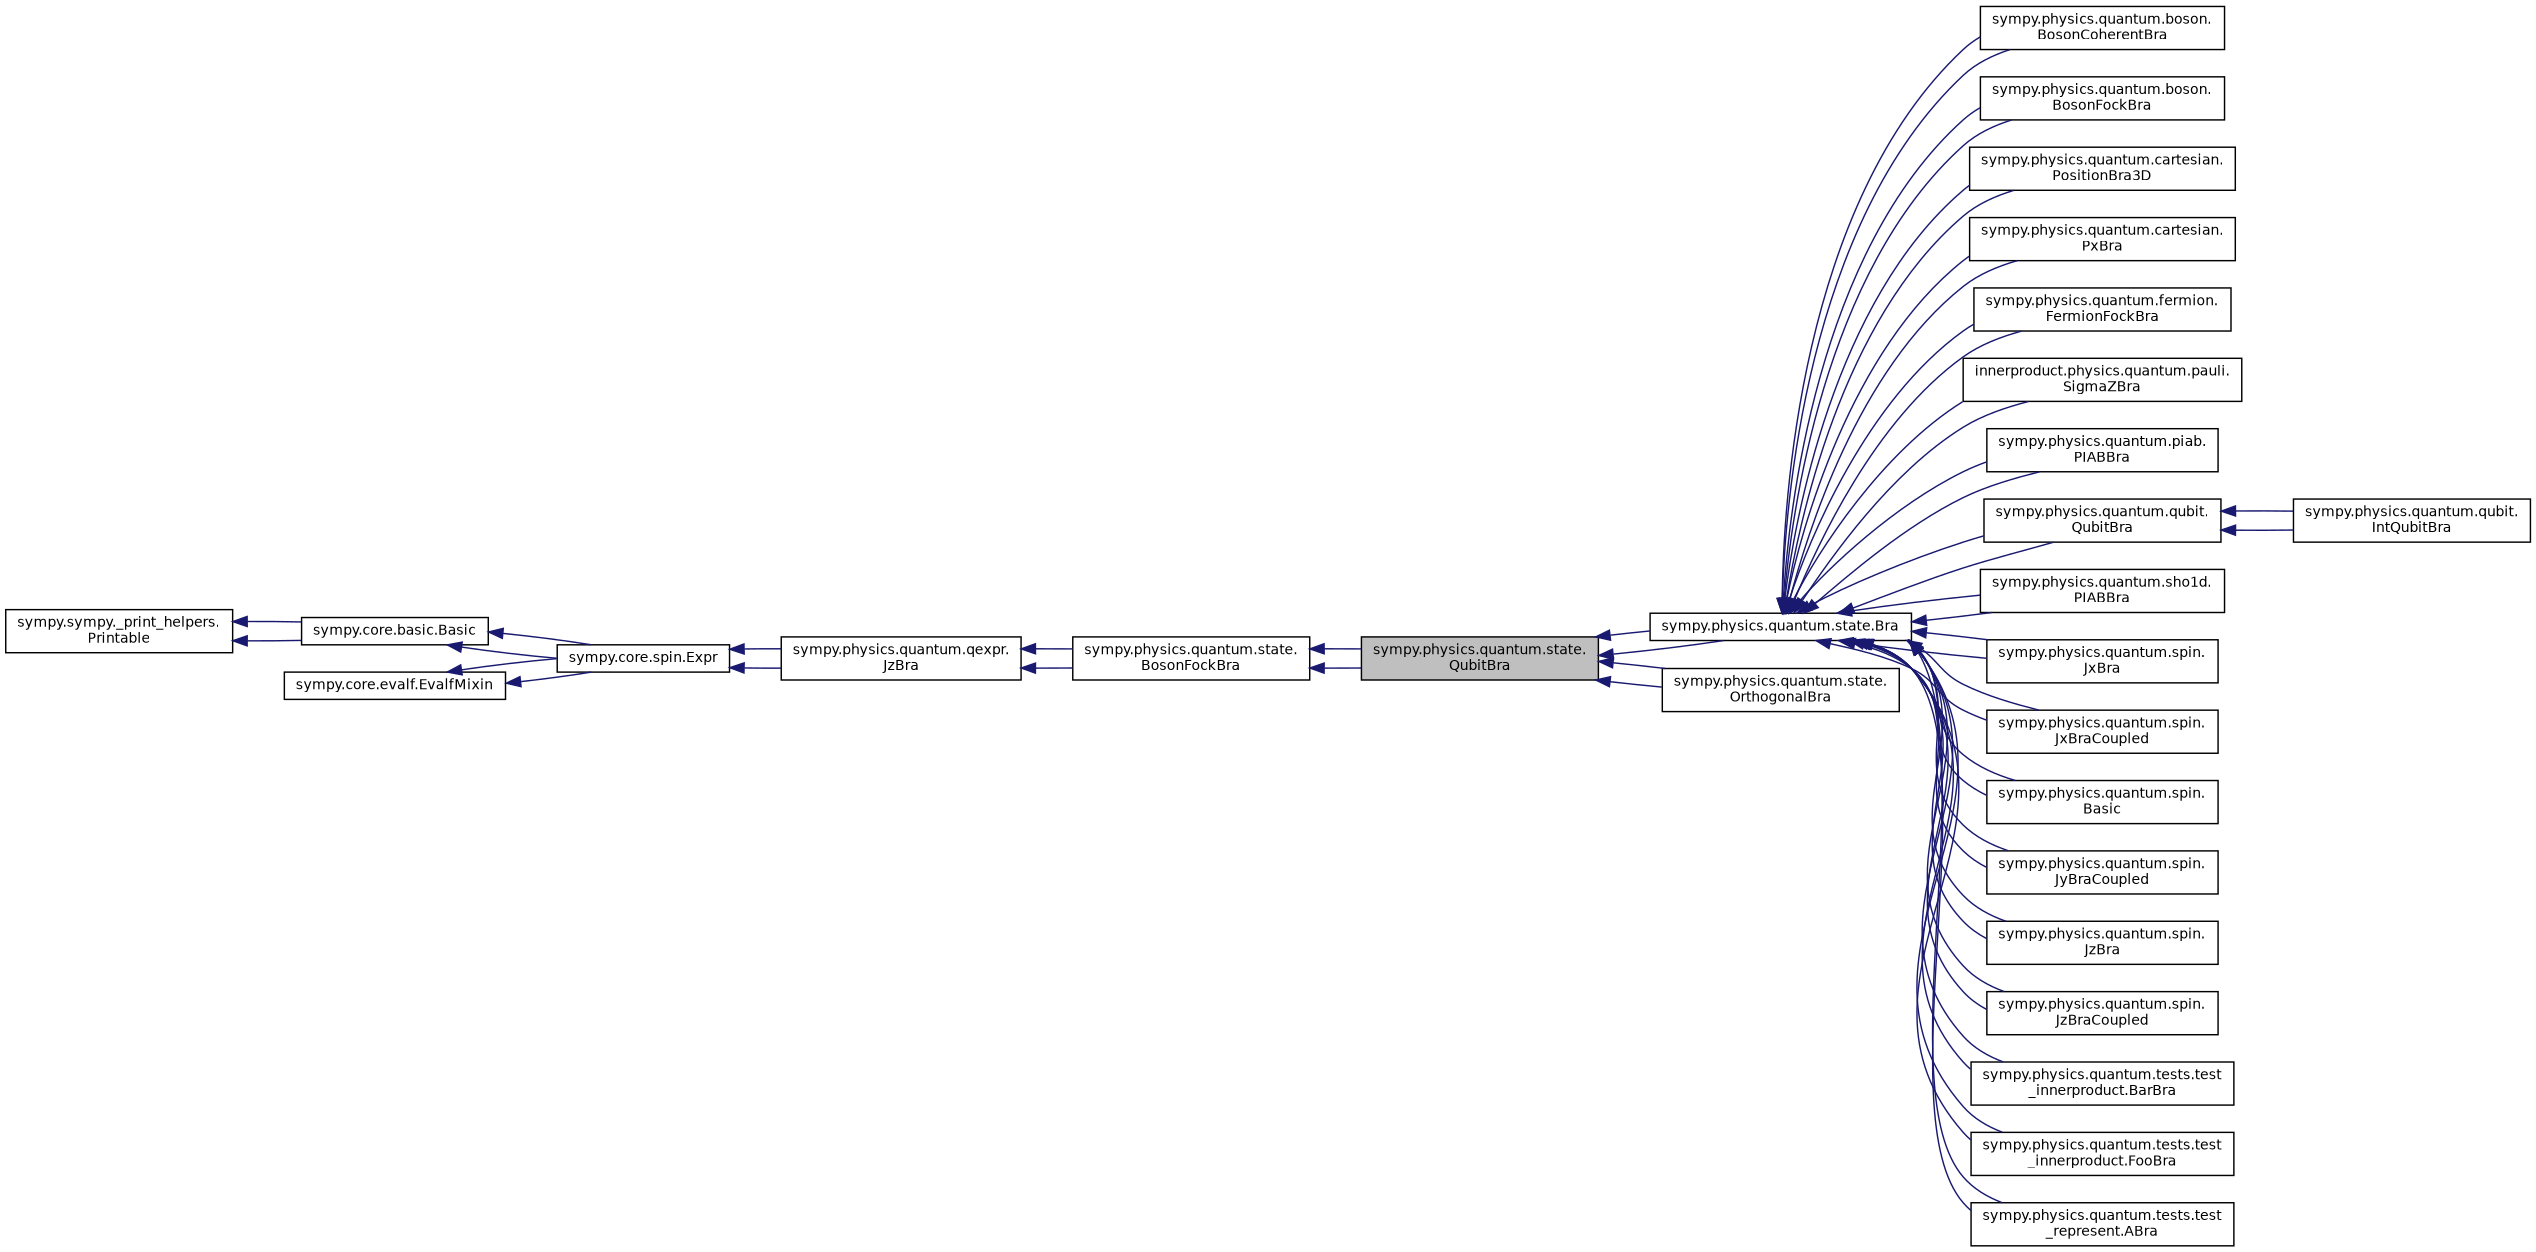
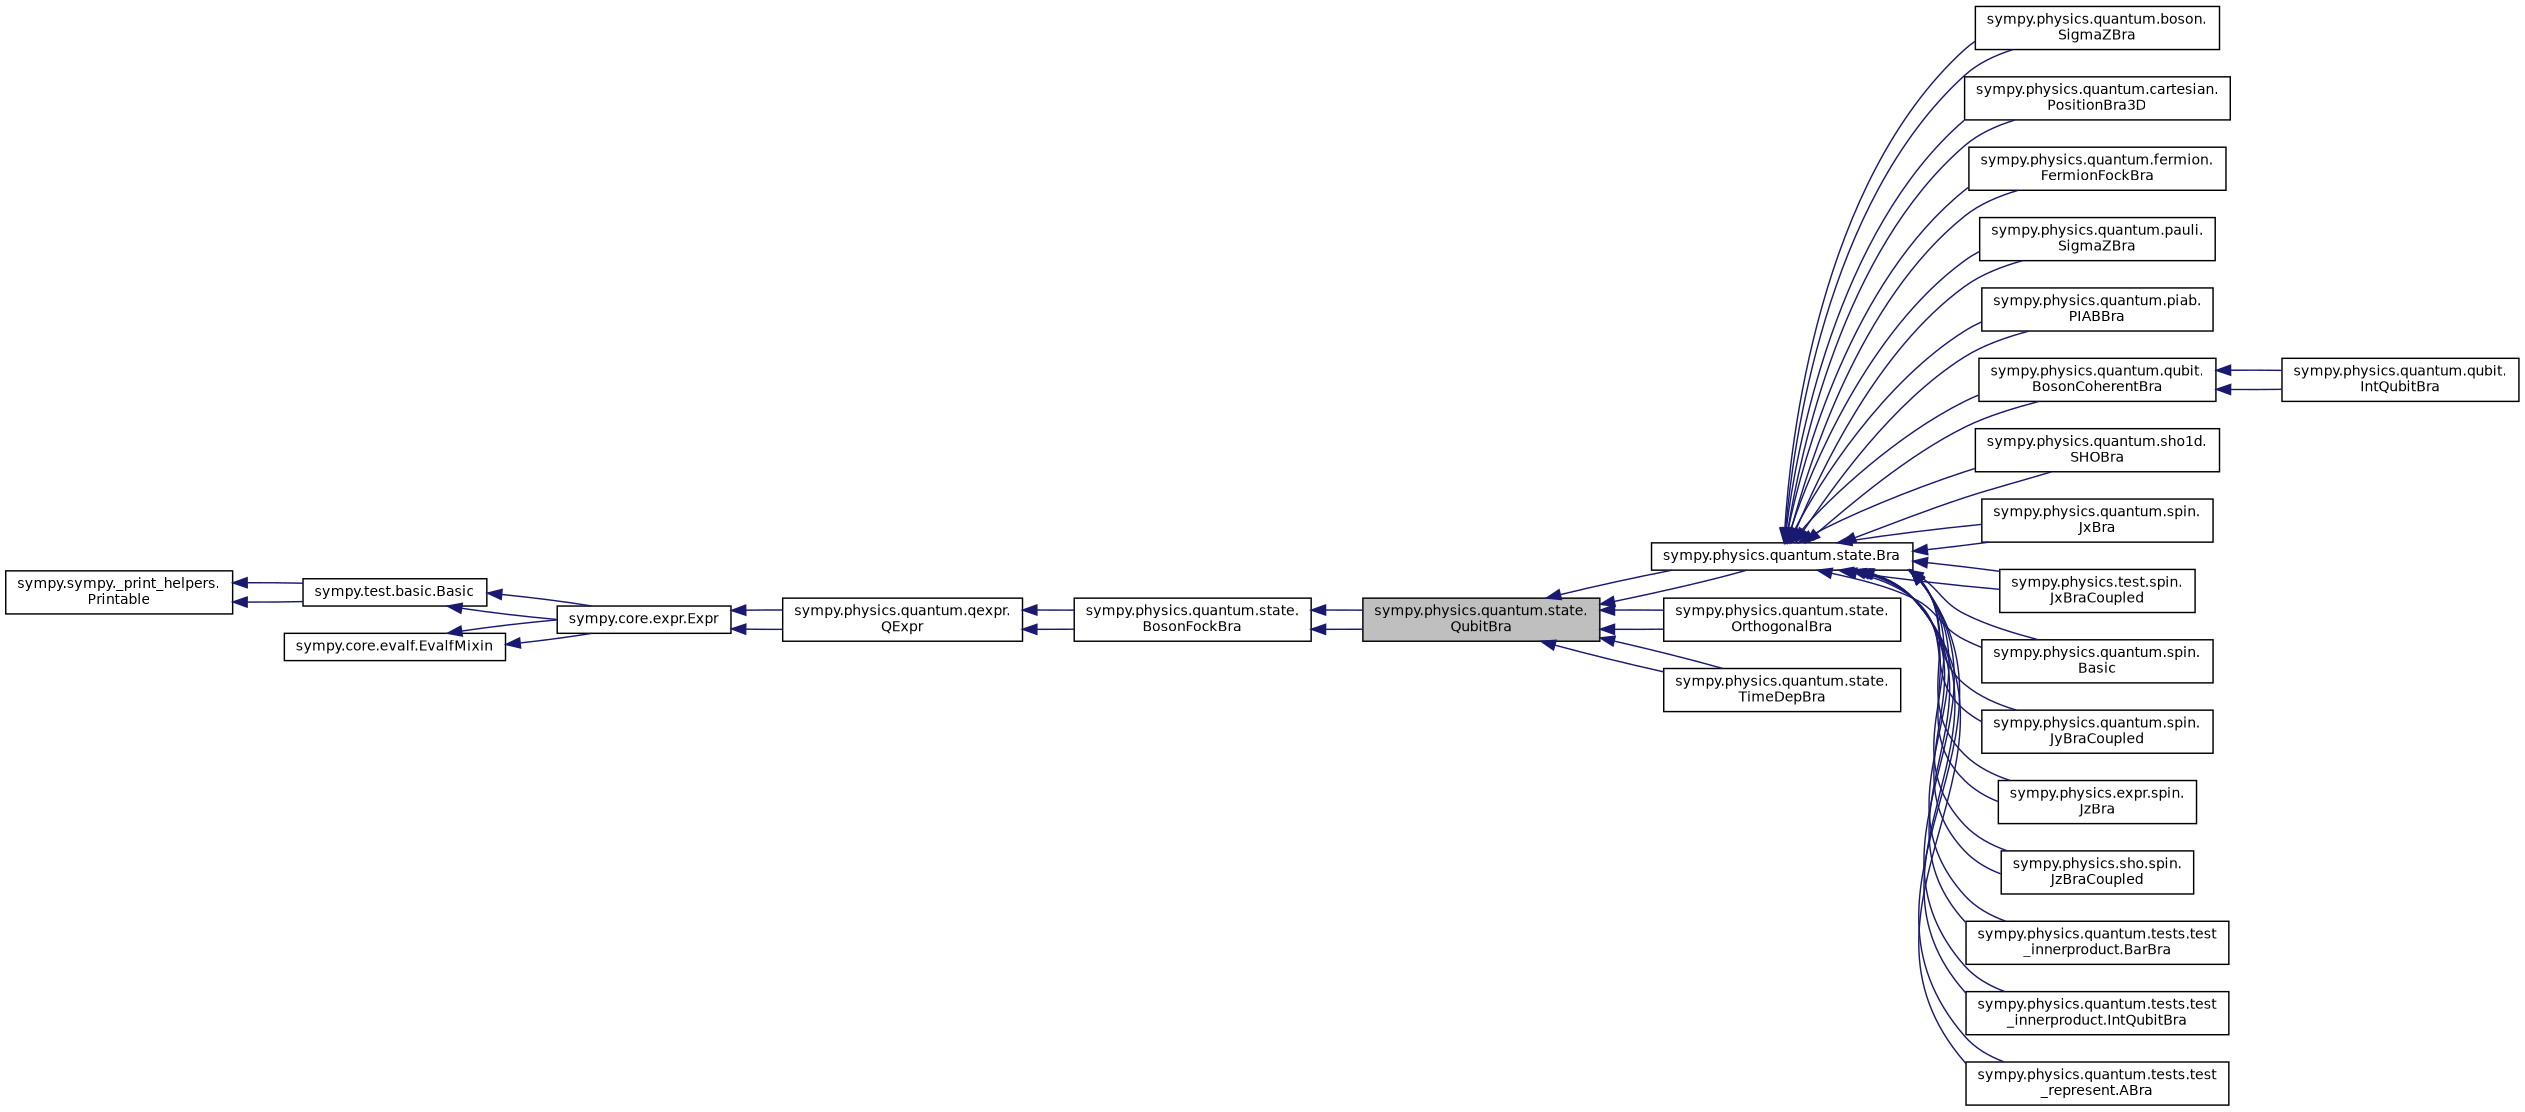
node "sympy.physics.quantum.boson. BosonCoherentBra": label "sympy.physics.quantum.boson. BosonCoherentBra" -> "sympy.physics.quantum.boson. SigmaZBra"
node "sympy.physics.quantum.boson. BosonFockBra": removed
node "sympy.physics.quantum.cartesian. PxBra": removed
node "innerproduct.physics.quantum.pauli. SigmaZBra": label "innerproduct.physics.quantum.pauli. SigmaZBra" -> "sympy.physics.quantum.pauli. SigmaZBra"
node "sympy.physics.quantum.qubit. QubitBra": label "sympy.physics.quantum.qubit. QubitBra" -> "sympy.physics.quantum.qubit. BosonCoherentBra"
node "sympy.physics.quantum.sho1d. PIABBra": label "sympy.physics.quantum.sho1d. PIABBra" -> "sympy.physics.quantum.sho1d. SHOBra"
node "sympy.core.basic.Basic": label "sympy.core.basic.Basic" -> "sympy.test.basic.Basic"
node "sympy.core.spin.Expr": label "sympy.core.spin.Expr" -> "sympy.core.expr.Expr"
node "sympy.physics.quantum.qexpr. JzBra": label "sympy.physics.quantum.qexpr. JzBra" -> "sympy.physics.quantum.qexpr. QExpr"
node "sympy.physics.quantum.state. TimeDepBra": added
node "sympy.physics.quantum.spin. JxBraCoupled": label "sympy.physics.quantum.spin. JxBraCoupled" -> "sympy.physics.test.spin. JxBraCoupled"
node "sympy.physics.quantum.spin. JzBra": label "sympy.physics.quantum.spin. JzBra" -> "sympy.physics.expr.spin. JzBra"
node "sympy.physics.quantum.spin. JzBraCoupled": label "sympy.physics.quantum.spin. JzBraCoupled" -> "sympy.physics.sho.spin. JzBraCoupled"
node "sympy.physics.quantum.tests.test _innerproduct.FooBra": label "sympy.physics.quantum.tests.test _innerproduct.FooBra" -> "sympy.physics.quantum.tests.test _innerproduct.IntQubitBra"
